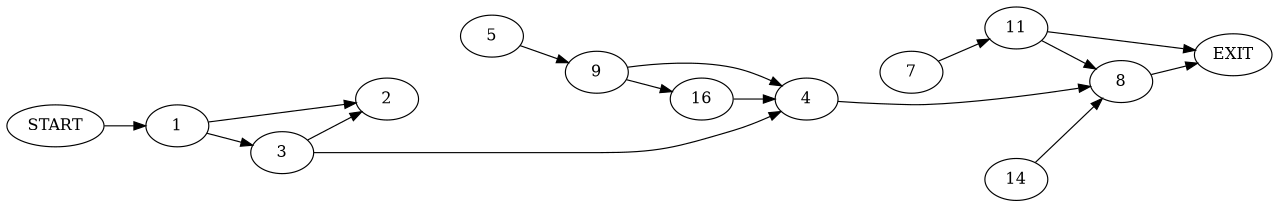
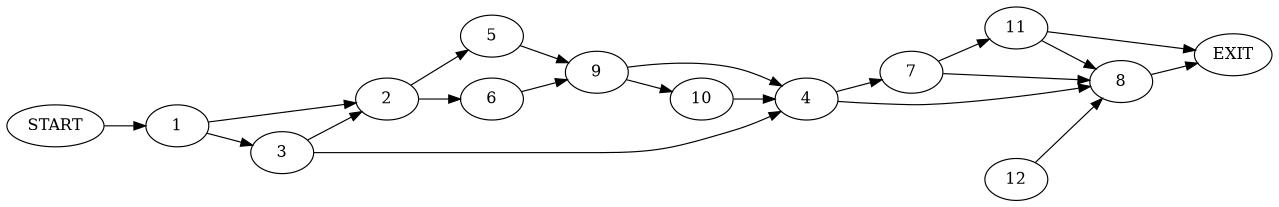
edge "2" -> "5": added
edge "7" -> "8": added
edge "4" -> "7": added
node "6": added
node "16": label "16" -> "10"
node "14": label "14" -> "12"
